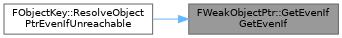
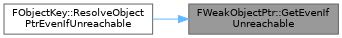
node "FWeakObjectPtr::GetEvenIf GetEvenIf": label "FWeakObjectPtr::GetEvenIf GetEvenIf" -> "FWeakObjectPtr::GetEvenIf Unreachable"
